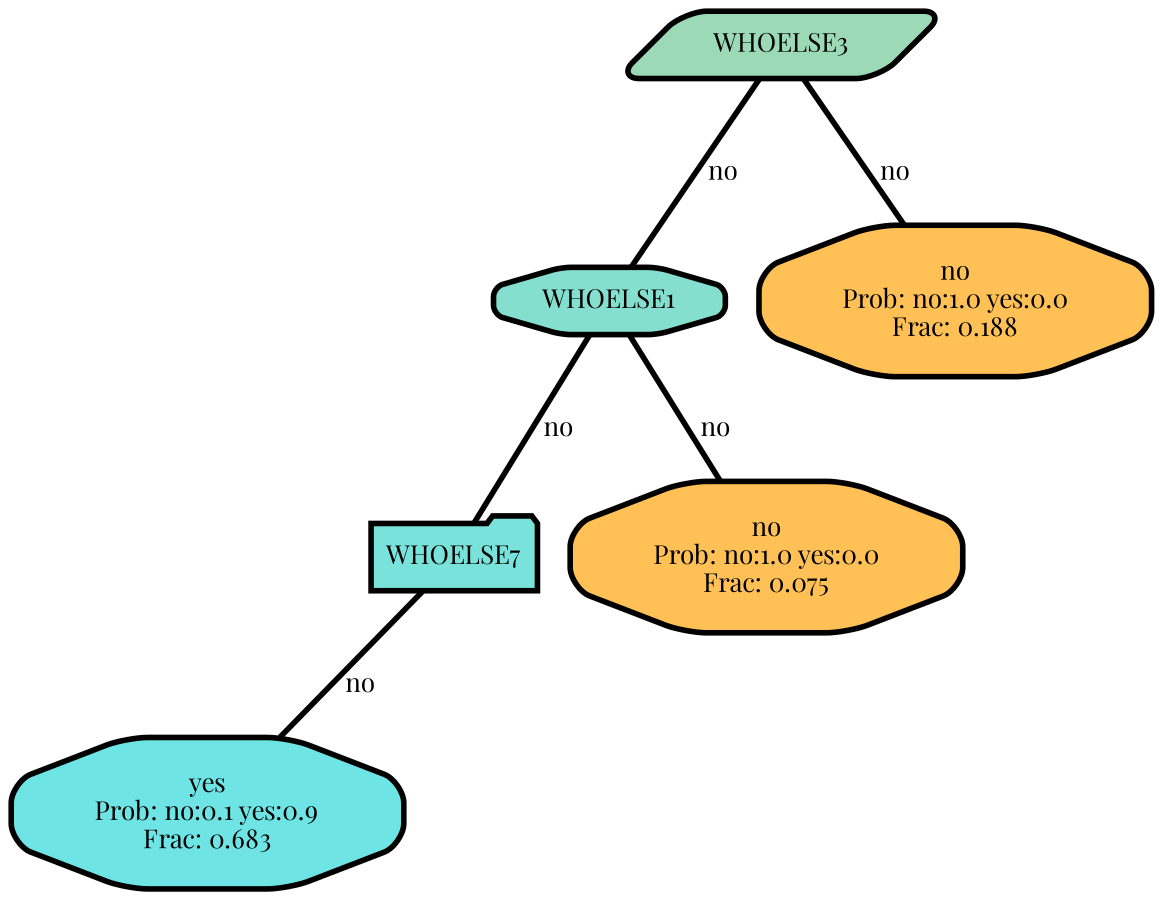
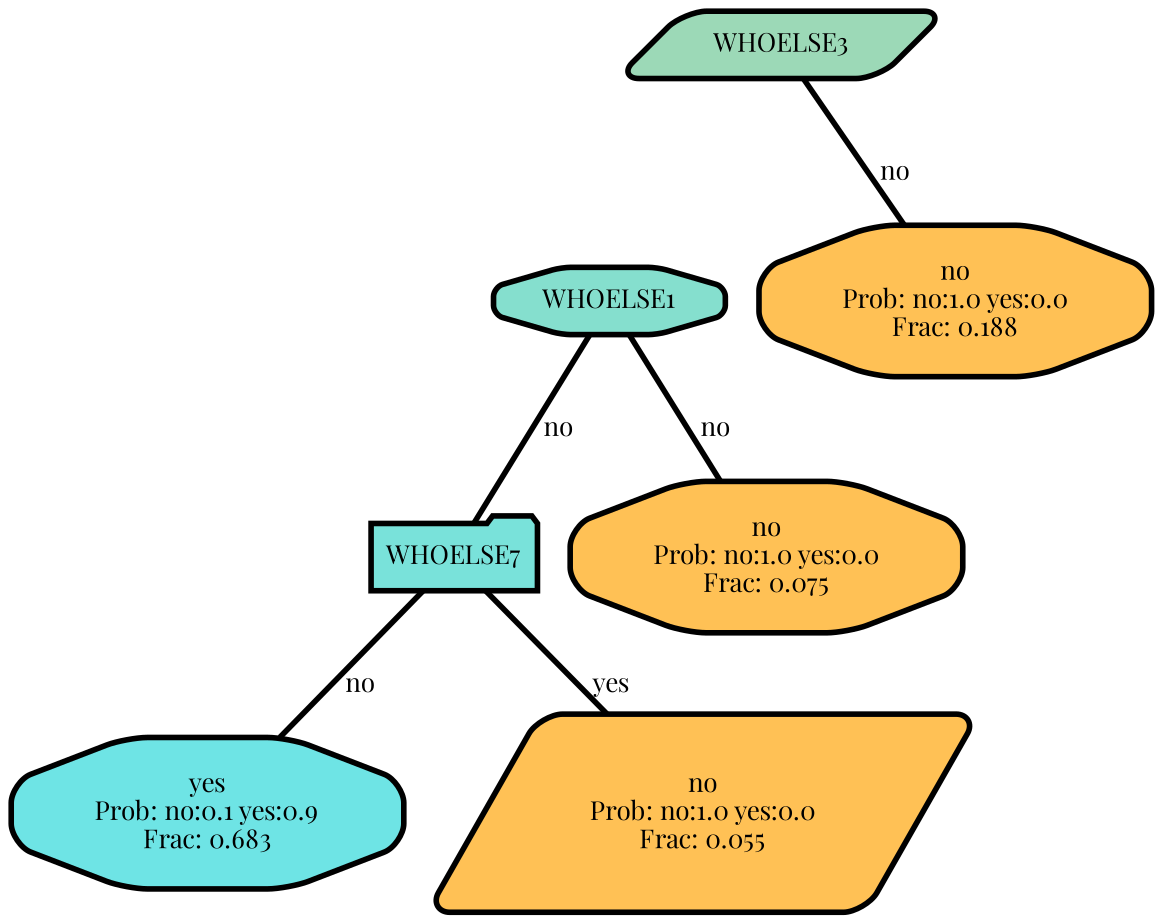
edge "WHOELSE3" -- "WHOELSE1": removed, label "no"
node "no Prob: no:1.0 yes:0.0 Frac: 0.055": added
